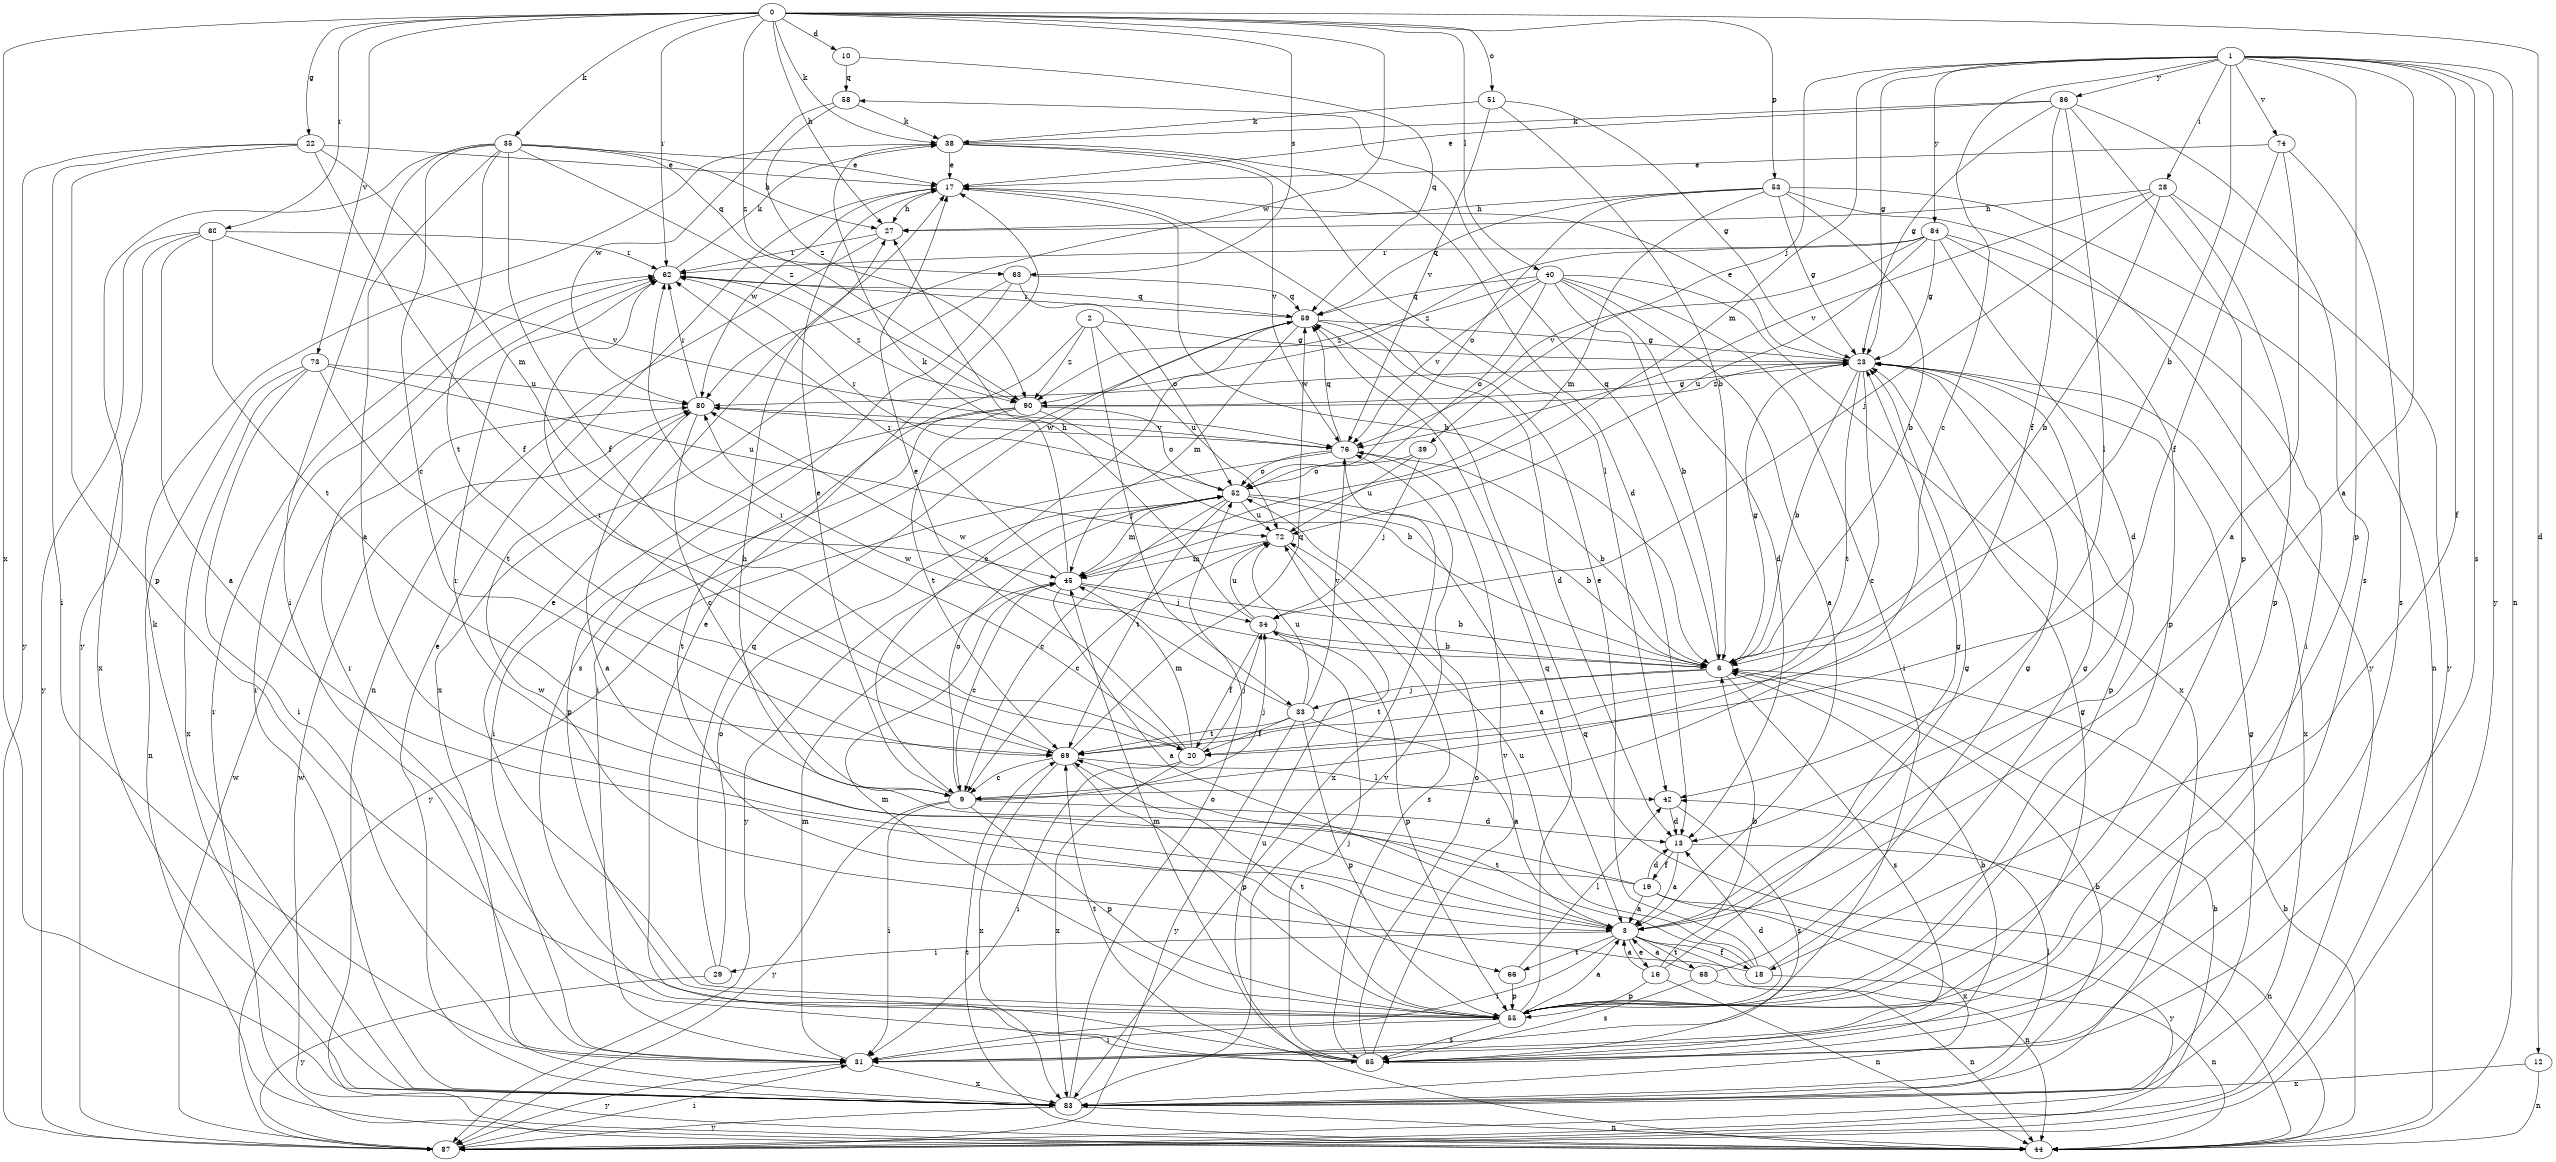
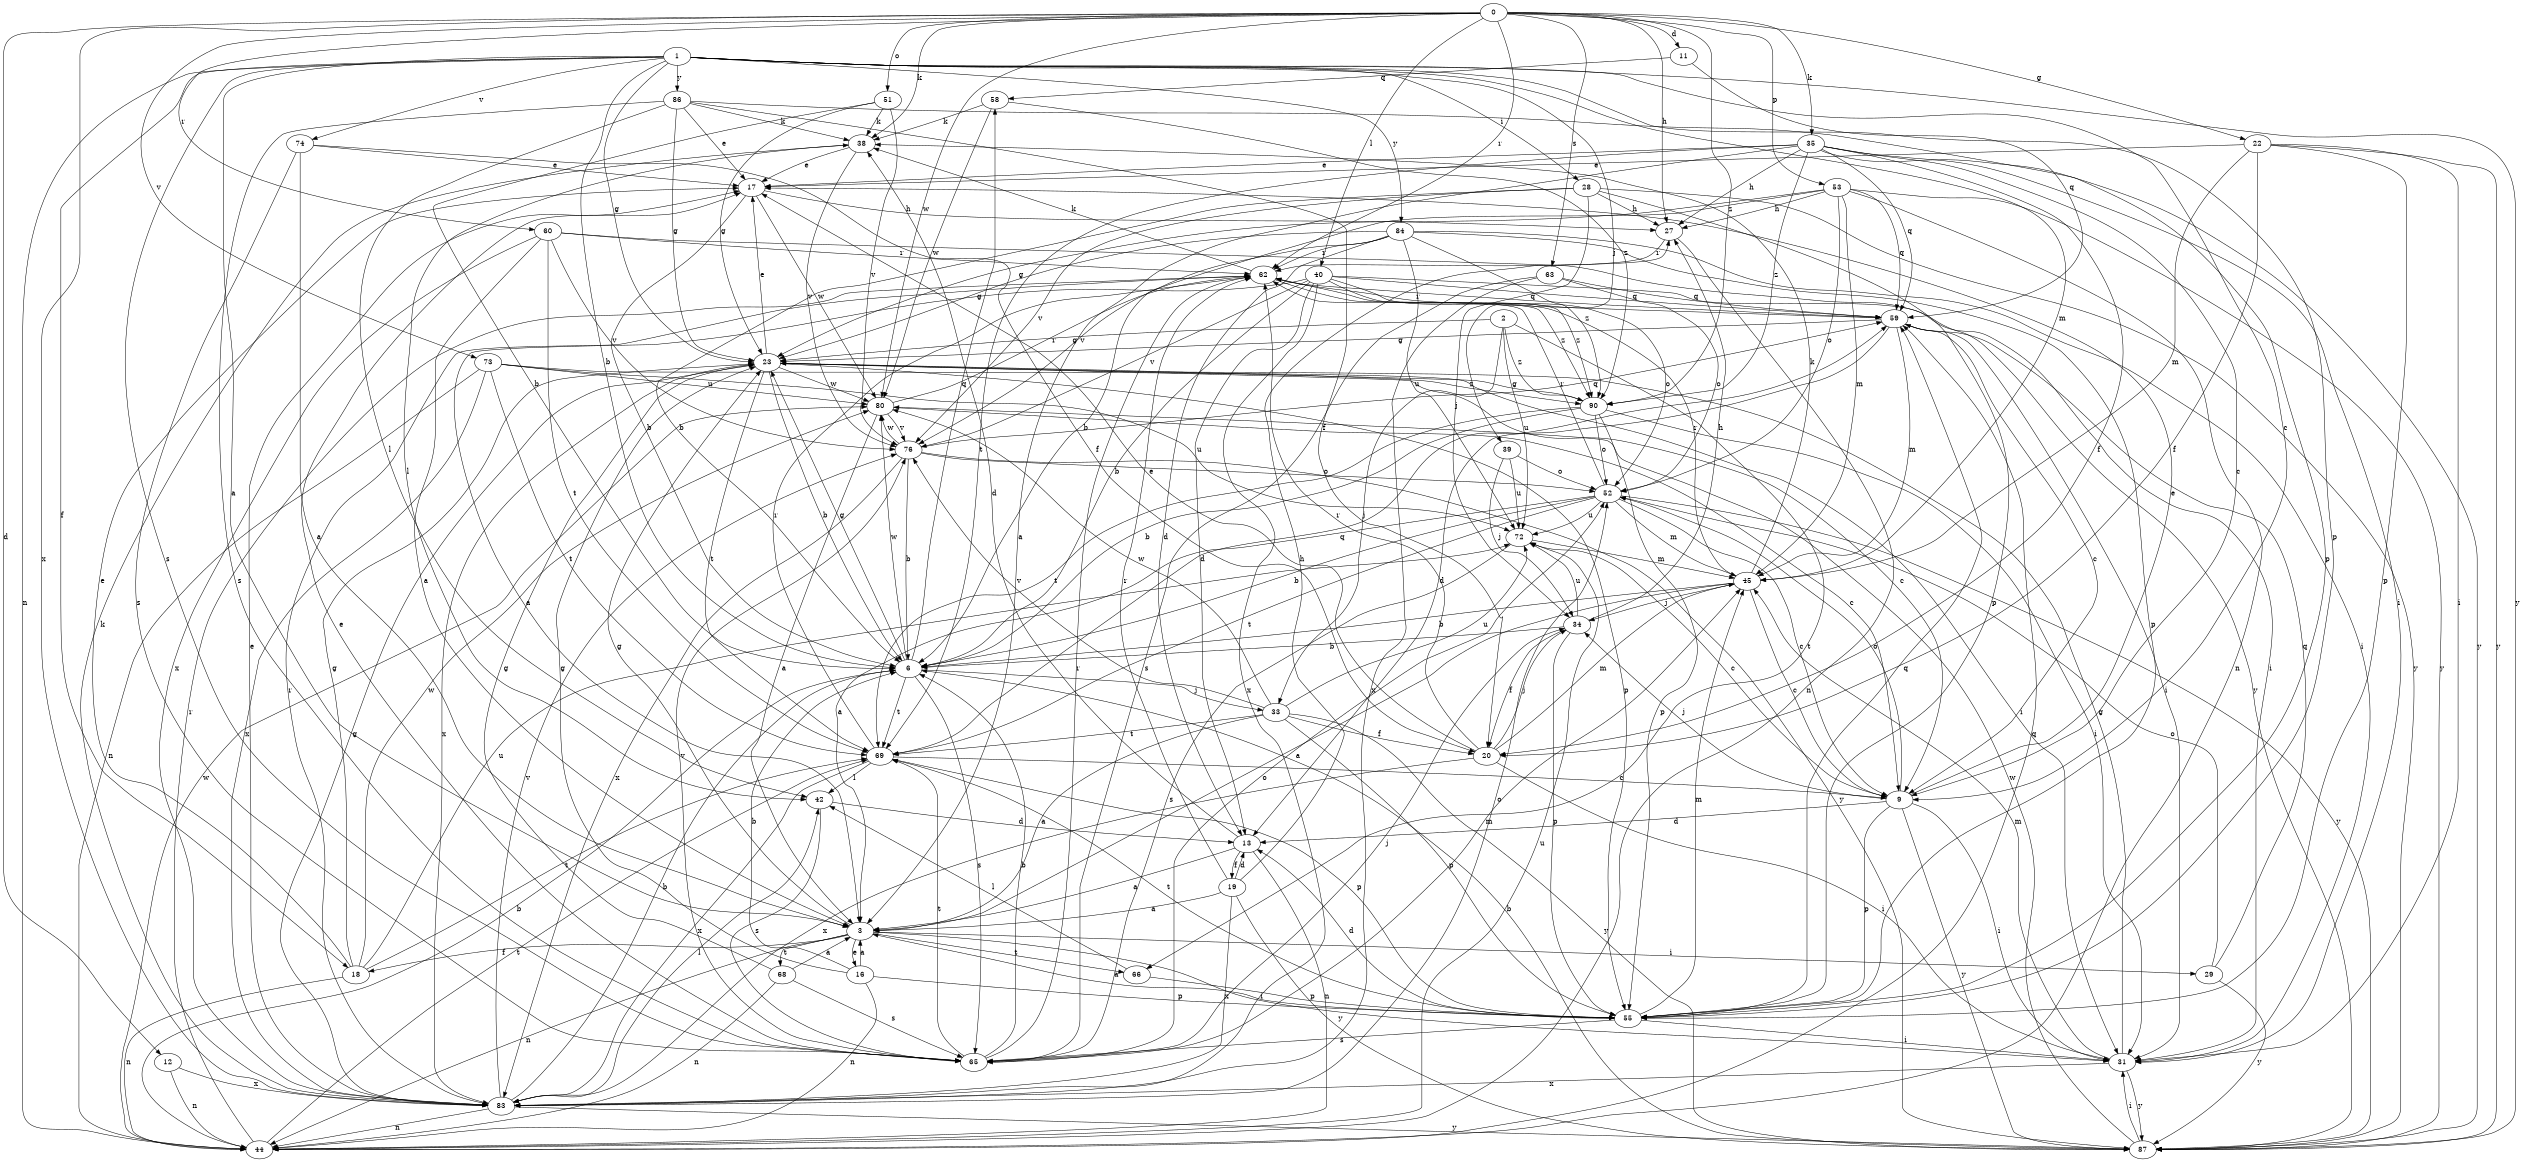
node "10": label "10" -> "11"
edge "35" -> "63": now "35" -> "59"
edge "38" -> "13": reversed
edge "55" -> "17": removed, label "e"
